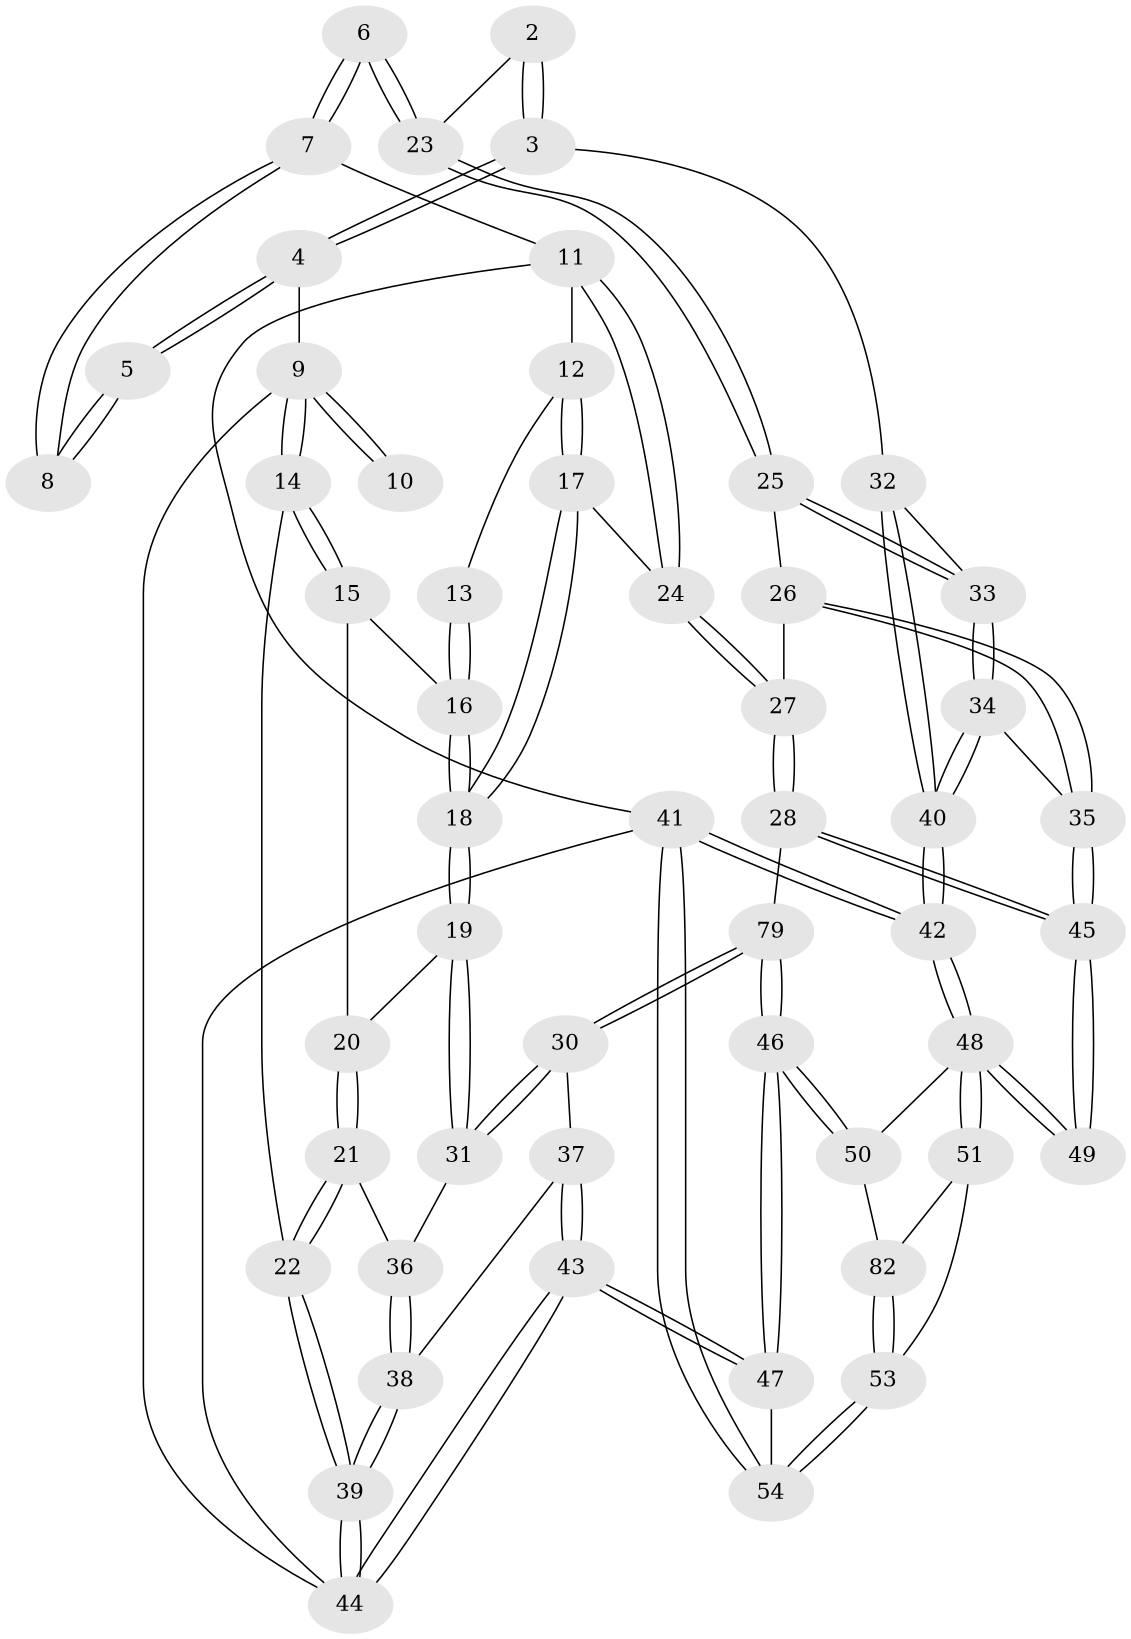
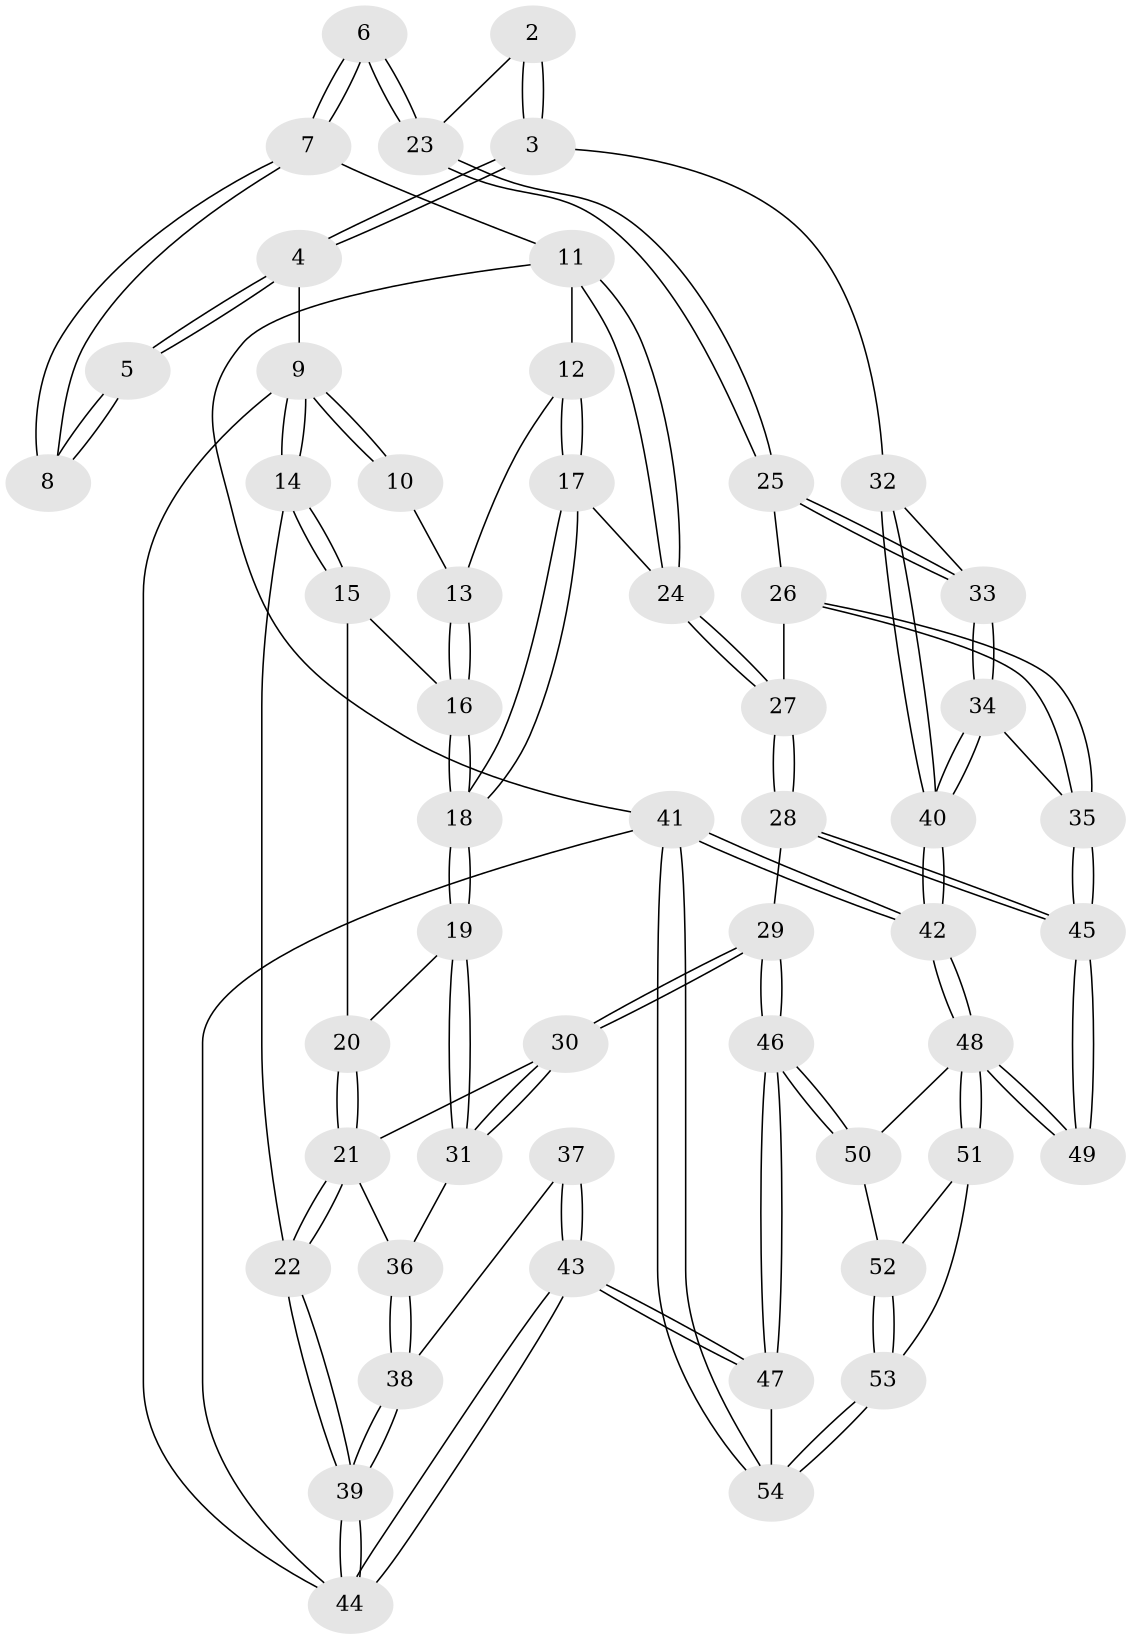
edge "10" -- "13": added
node "79": label "79" -> "29"
edge "30" -- "37": now "30" -- "21"
node "82": label "82" -> "52"
